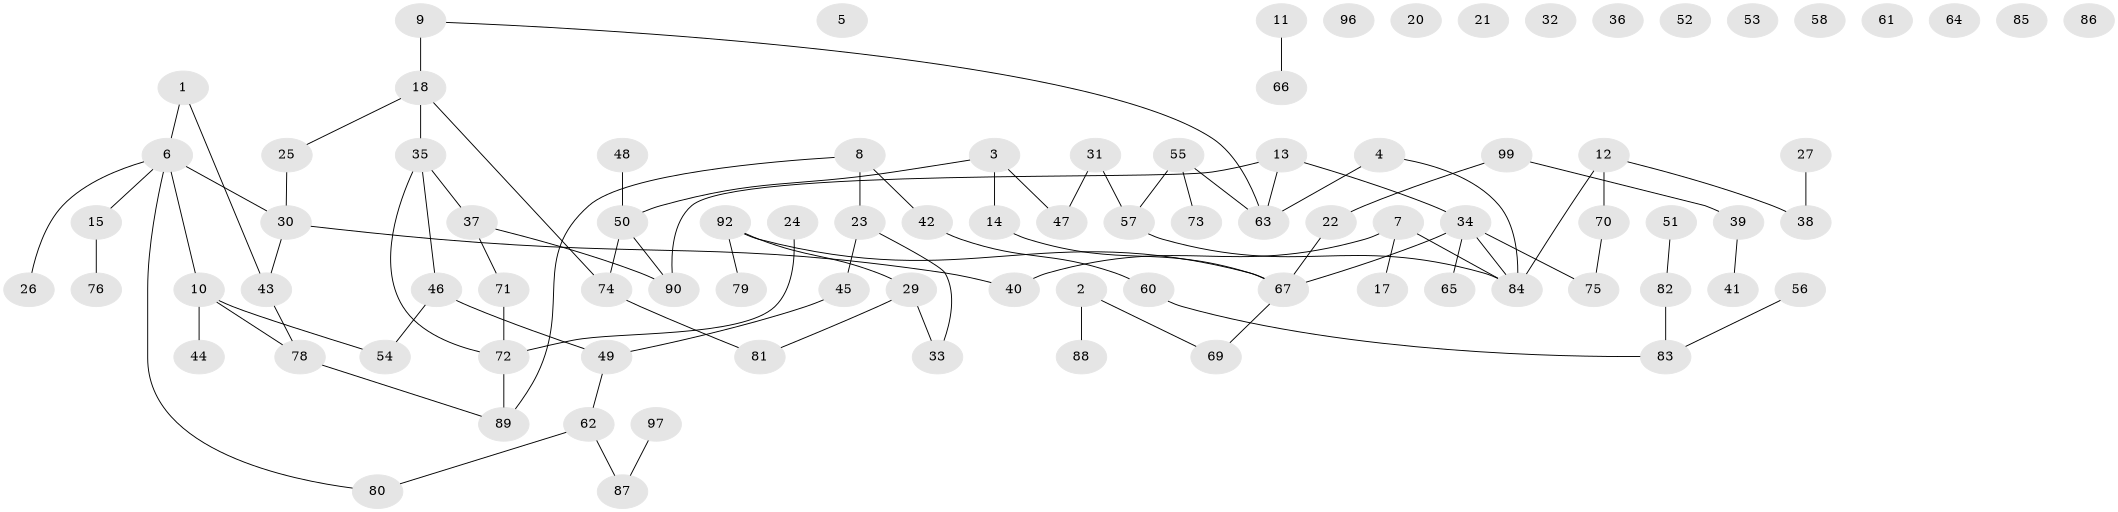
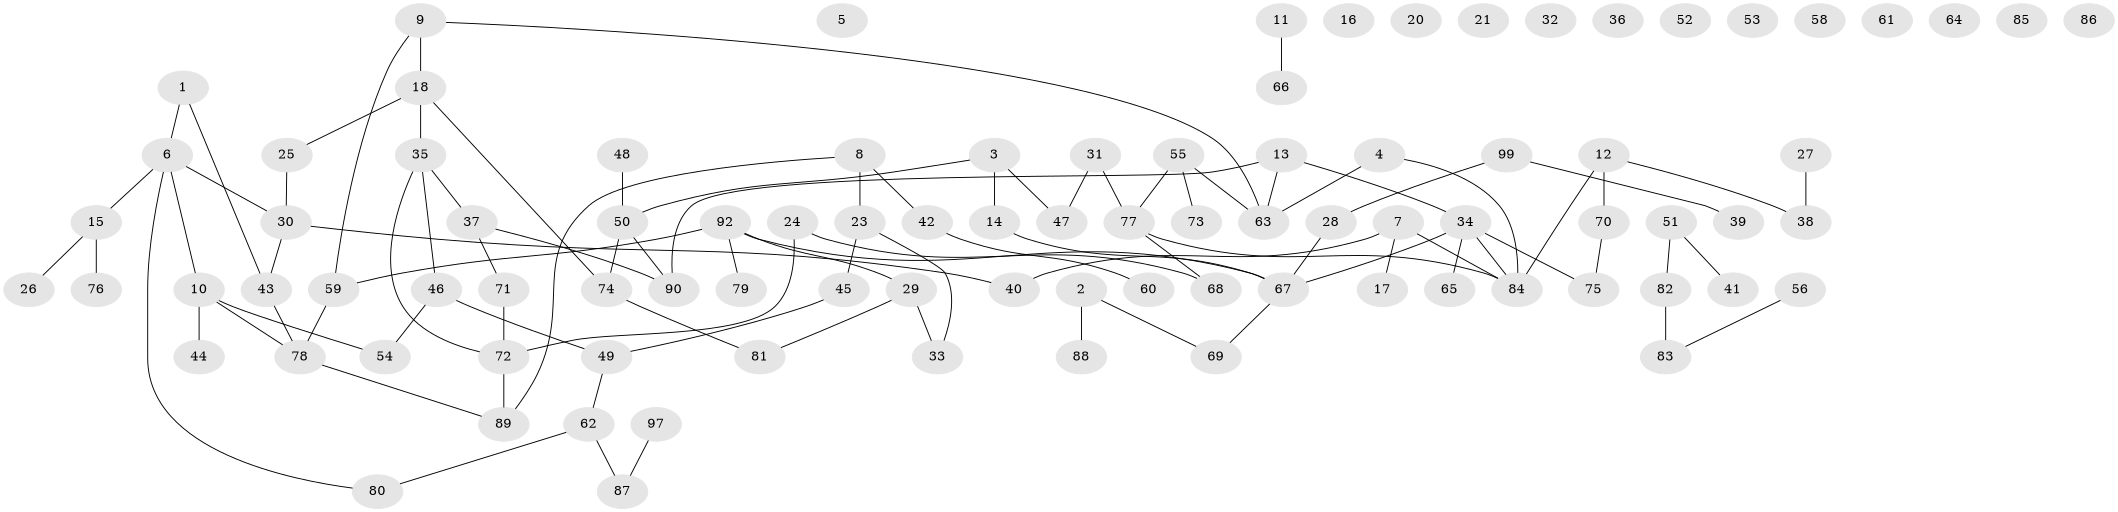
node "96": label "96" -> "16"
edge "6" -- "26": now "15" -- "26"
node "57": label "57" -> "77"
node "22": label "22" -> "28"
edge "39" -- "41": now "51" -- "41"
node "59": added
node "68": added
edge "60" -- "83": removed
